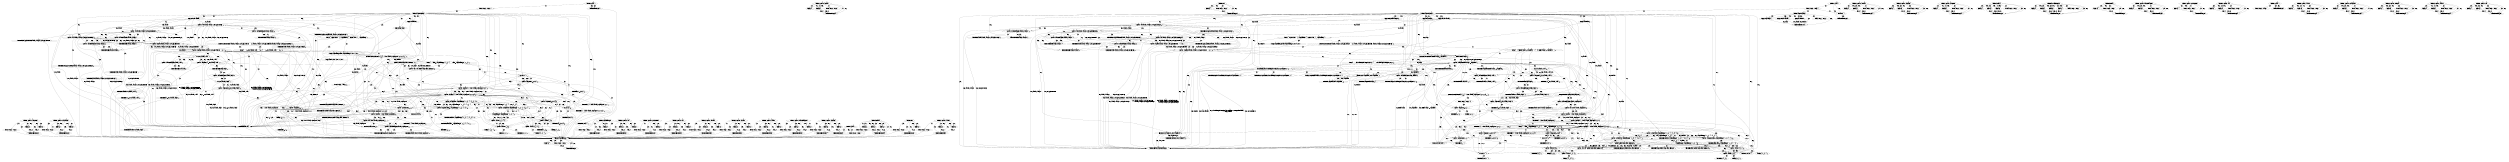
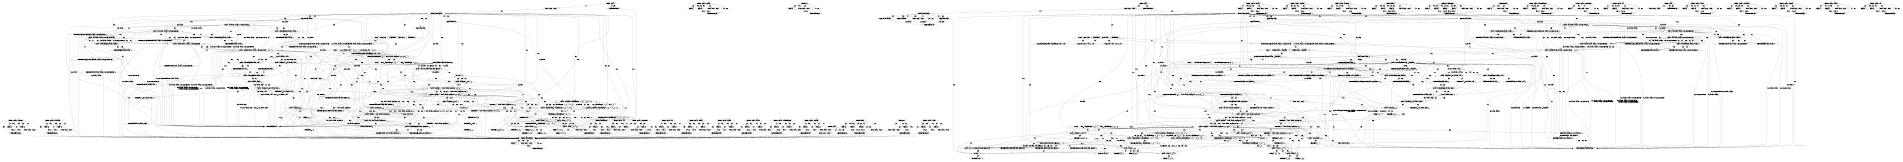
node "(UNKNOWN,),))": removed
node "(PARAM,ExceptionInfo *exception)": removed
node "<(LOCAL,size_t h: size_t)<SUB>12</SUB>>": added
node "<(LOCAL,size_t w: size_t)<SUB>13</SUB>>": added
node "<(LOCAL,size_t h: size_t)<SUB>10</SUB>>": removed
edge "(<operator>.notEquals,EOFBlob(image) != MagickFalse)" -> "(EOFBlob,EOFBlob(image))": label "DDG: DDSCAPS2_CUBEMAP" -> "AST: "
edge "(<operator>.notEquals,EOFBlob(image) != MagickFalse)" -> "(IDENTIFIER,MagickFalse,EOFBlob(image) != MagickFalse)": label "AST: " -> "MIPMAP: "
edge "(EOFBlob,EOFBlob(image))" -> "(IDENTIFIER,image,EOFBlob(image))": label "AST: " -> "DDSCAPS: "
edge "(IDENTIFIER,MagickFalse,return(MagickFalse);)" -> "(<operator>.notEquals,EOFBlob(image) != MagickFalse)": reversed
edge "(<operator>.indirectFieldAccess,image->filename)" -> "(IDENTIFIER,image,EOFBlob(image))": now "(<operator>.indirectFieldAccess,image->filename)" -> "(FIELD_IDENTIFIER,filename,filename)"
edge "(RETURN,return(MagickTrue);,return(MagickTrue);)" -> "(IDENTIFIER,MagickTrue,return(MagickTrue);)": label "AST: " -> "DDG: EOFBlob(image)"
